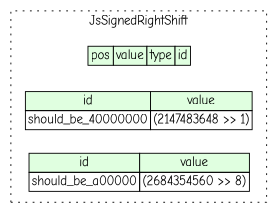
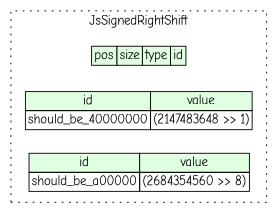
node "pos": text "value" -> "size"
